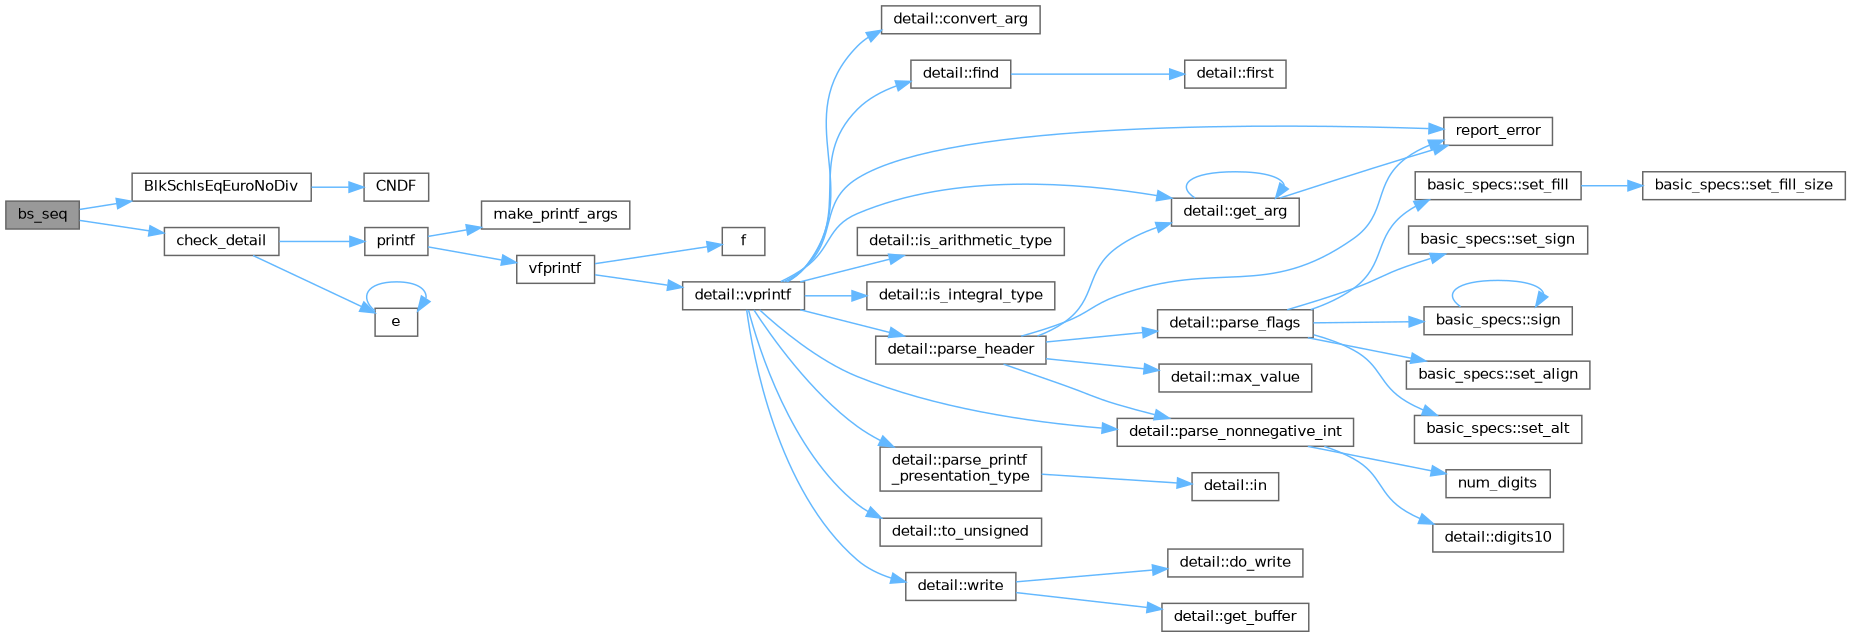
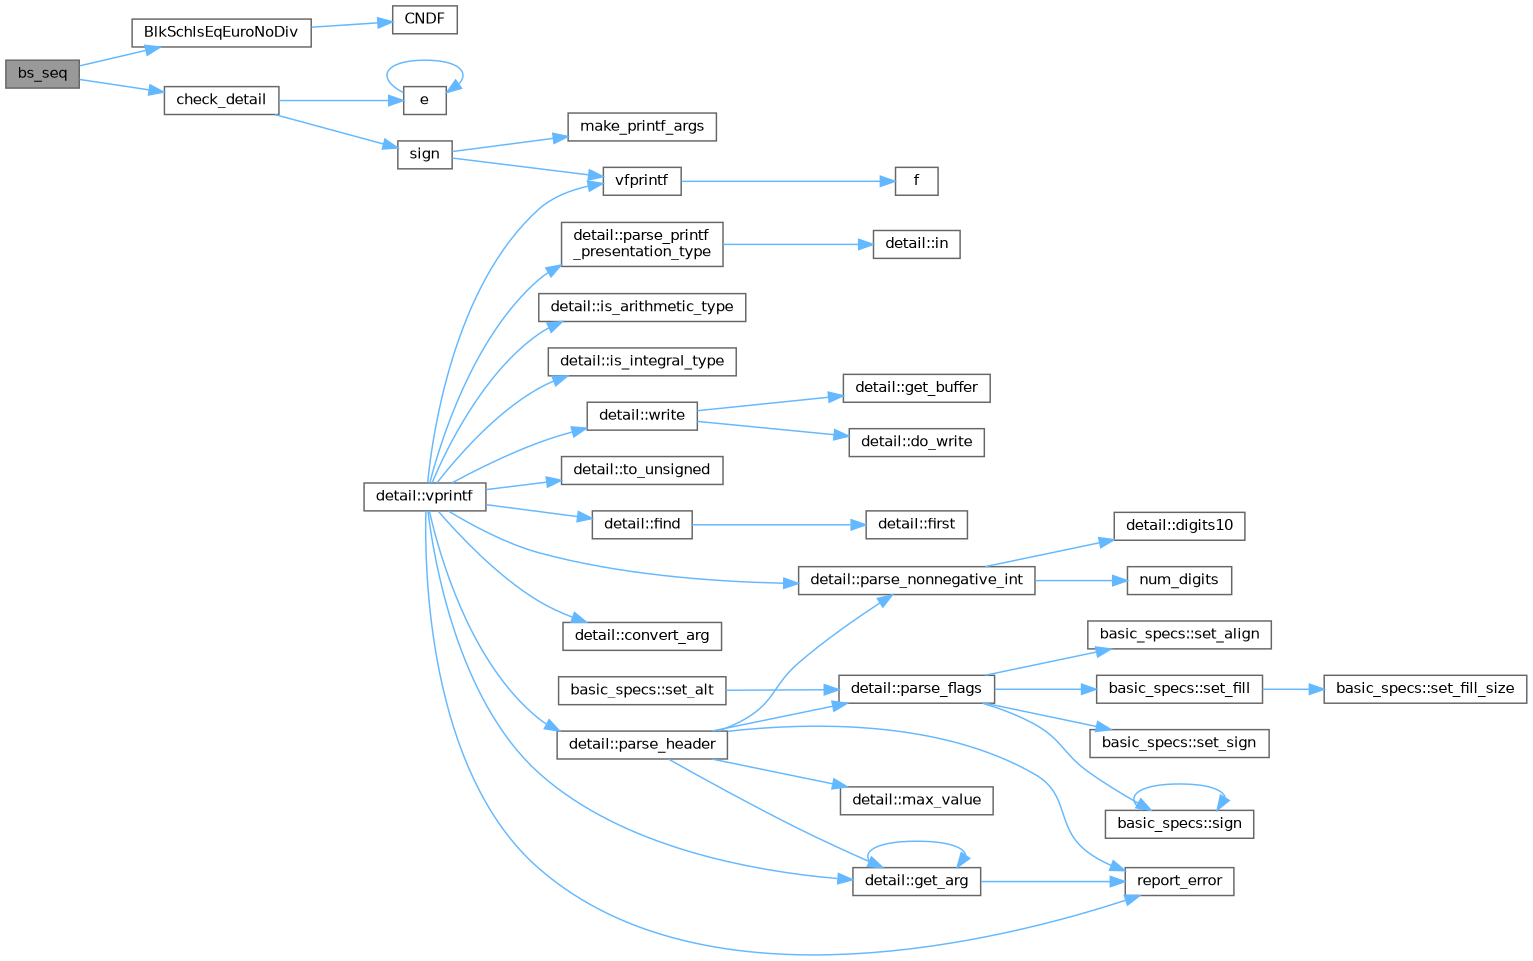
node "printf": label "printf" -> "sign"
edge "vfprintf" -> "detail::vprintf": reversed
edge "detail::parse_flags" -> "basic_specs::set_alt": reversed
